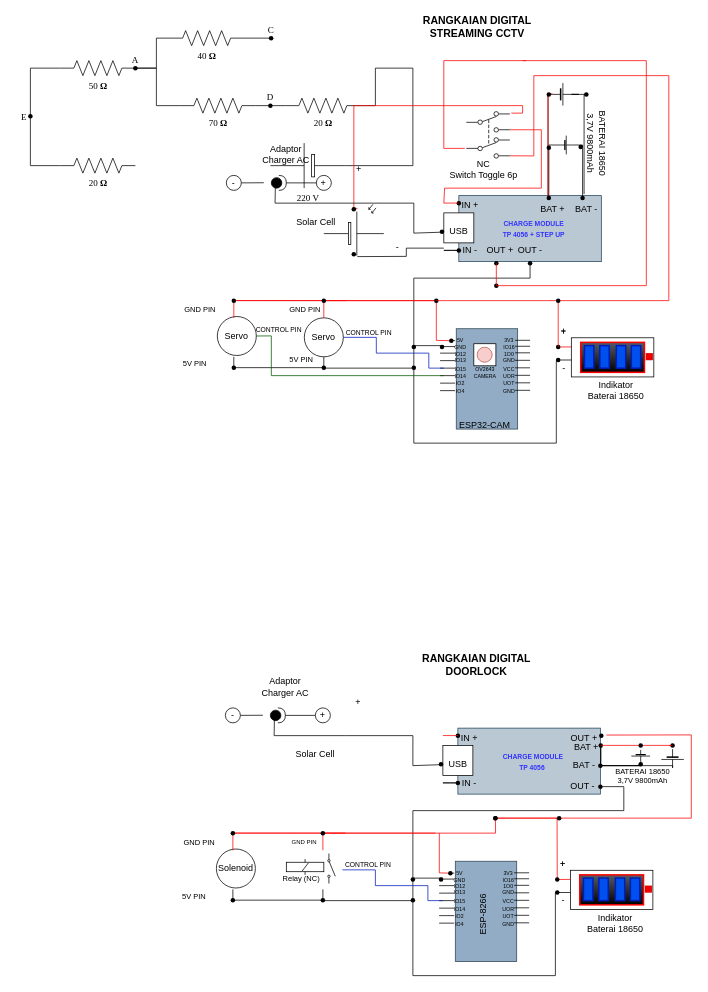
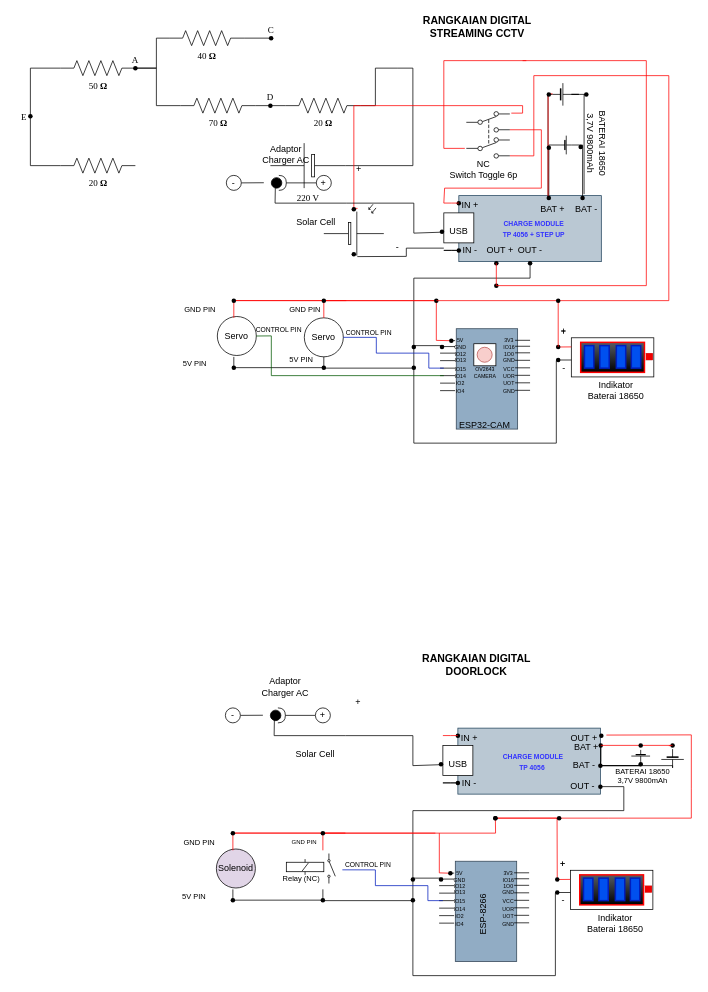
node "Solenoid": fillcolor #ffffff -> #e1d5e7
